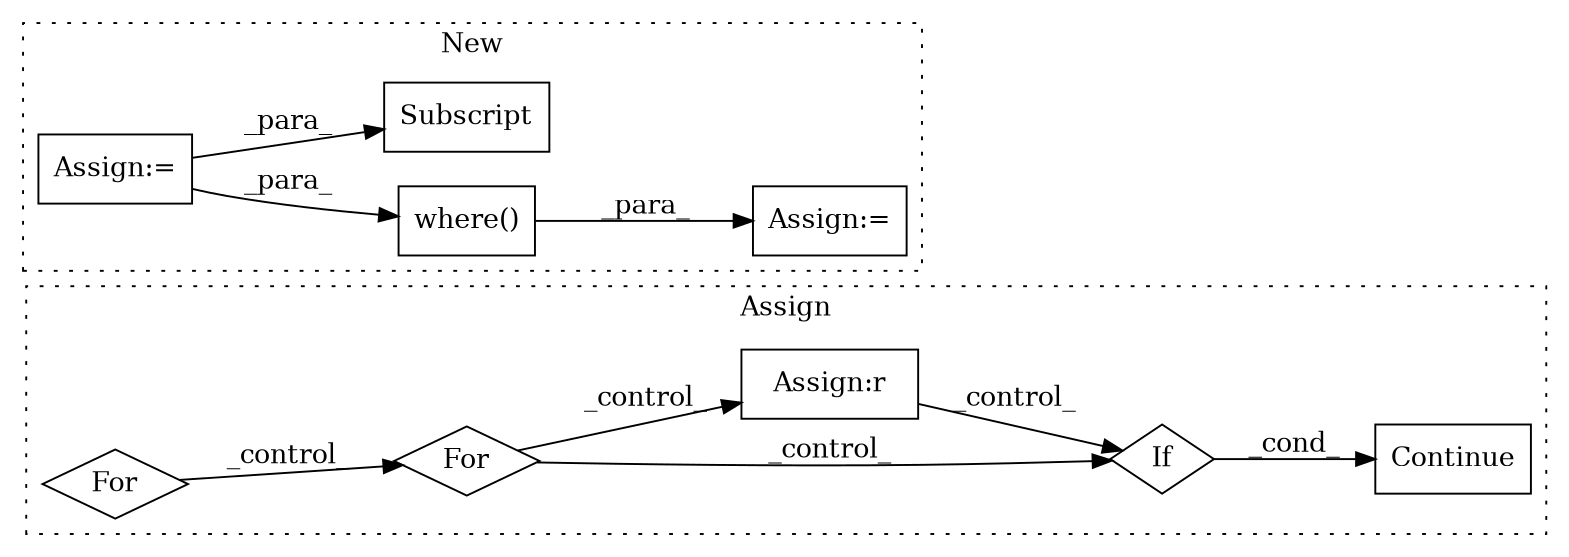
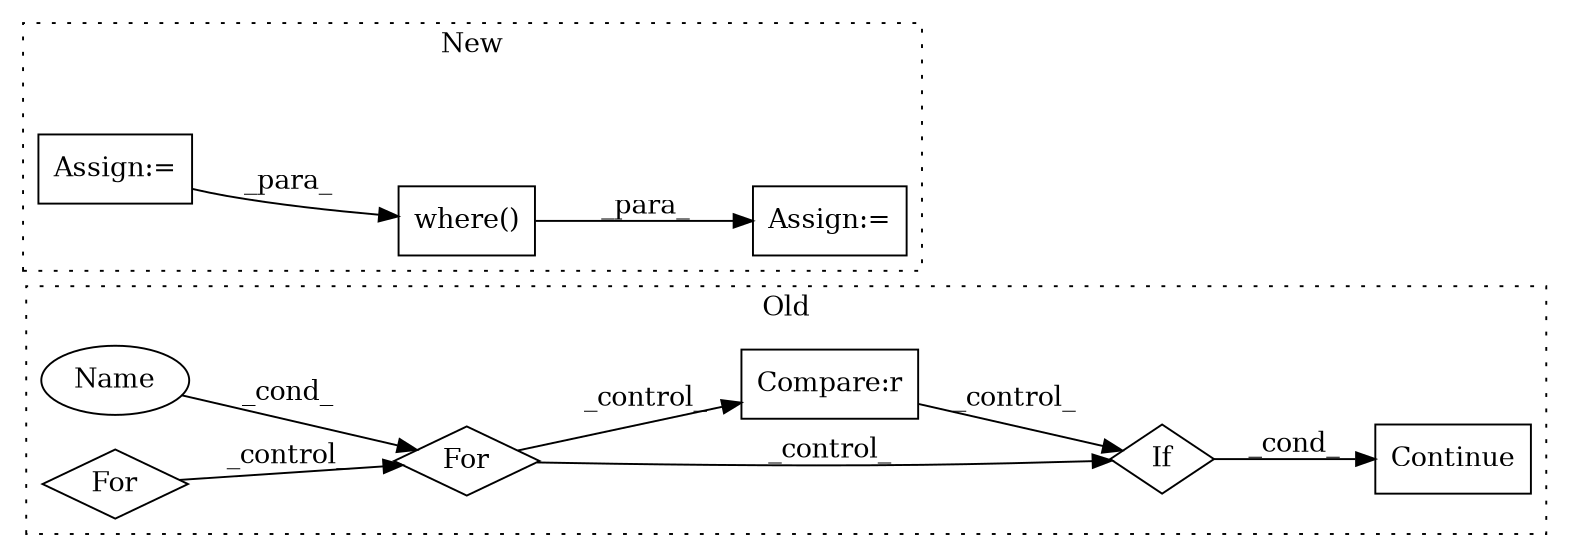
node "Subscript": removed
cluster "Assign": label "Assign" -> "Old"
node "Name": added
node "Assign:r": label "Assign:r" -> "Compare:r"
